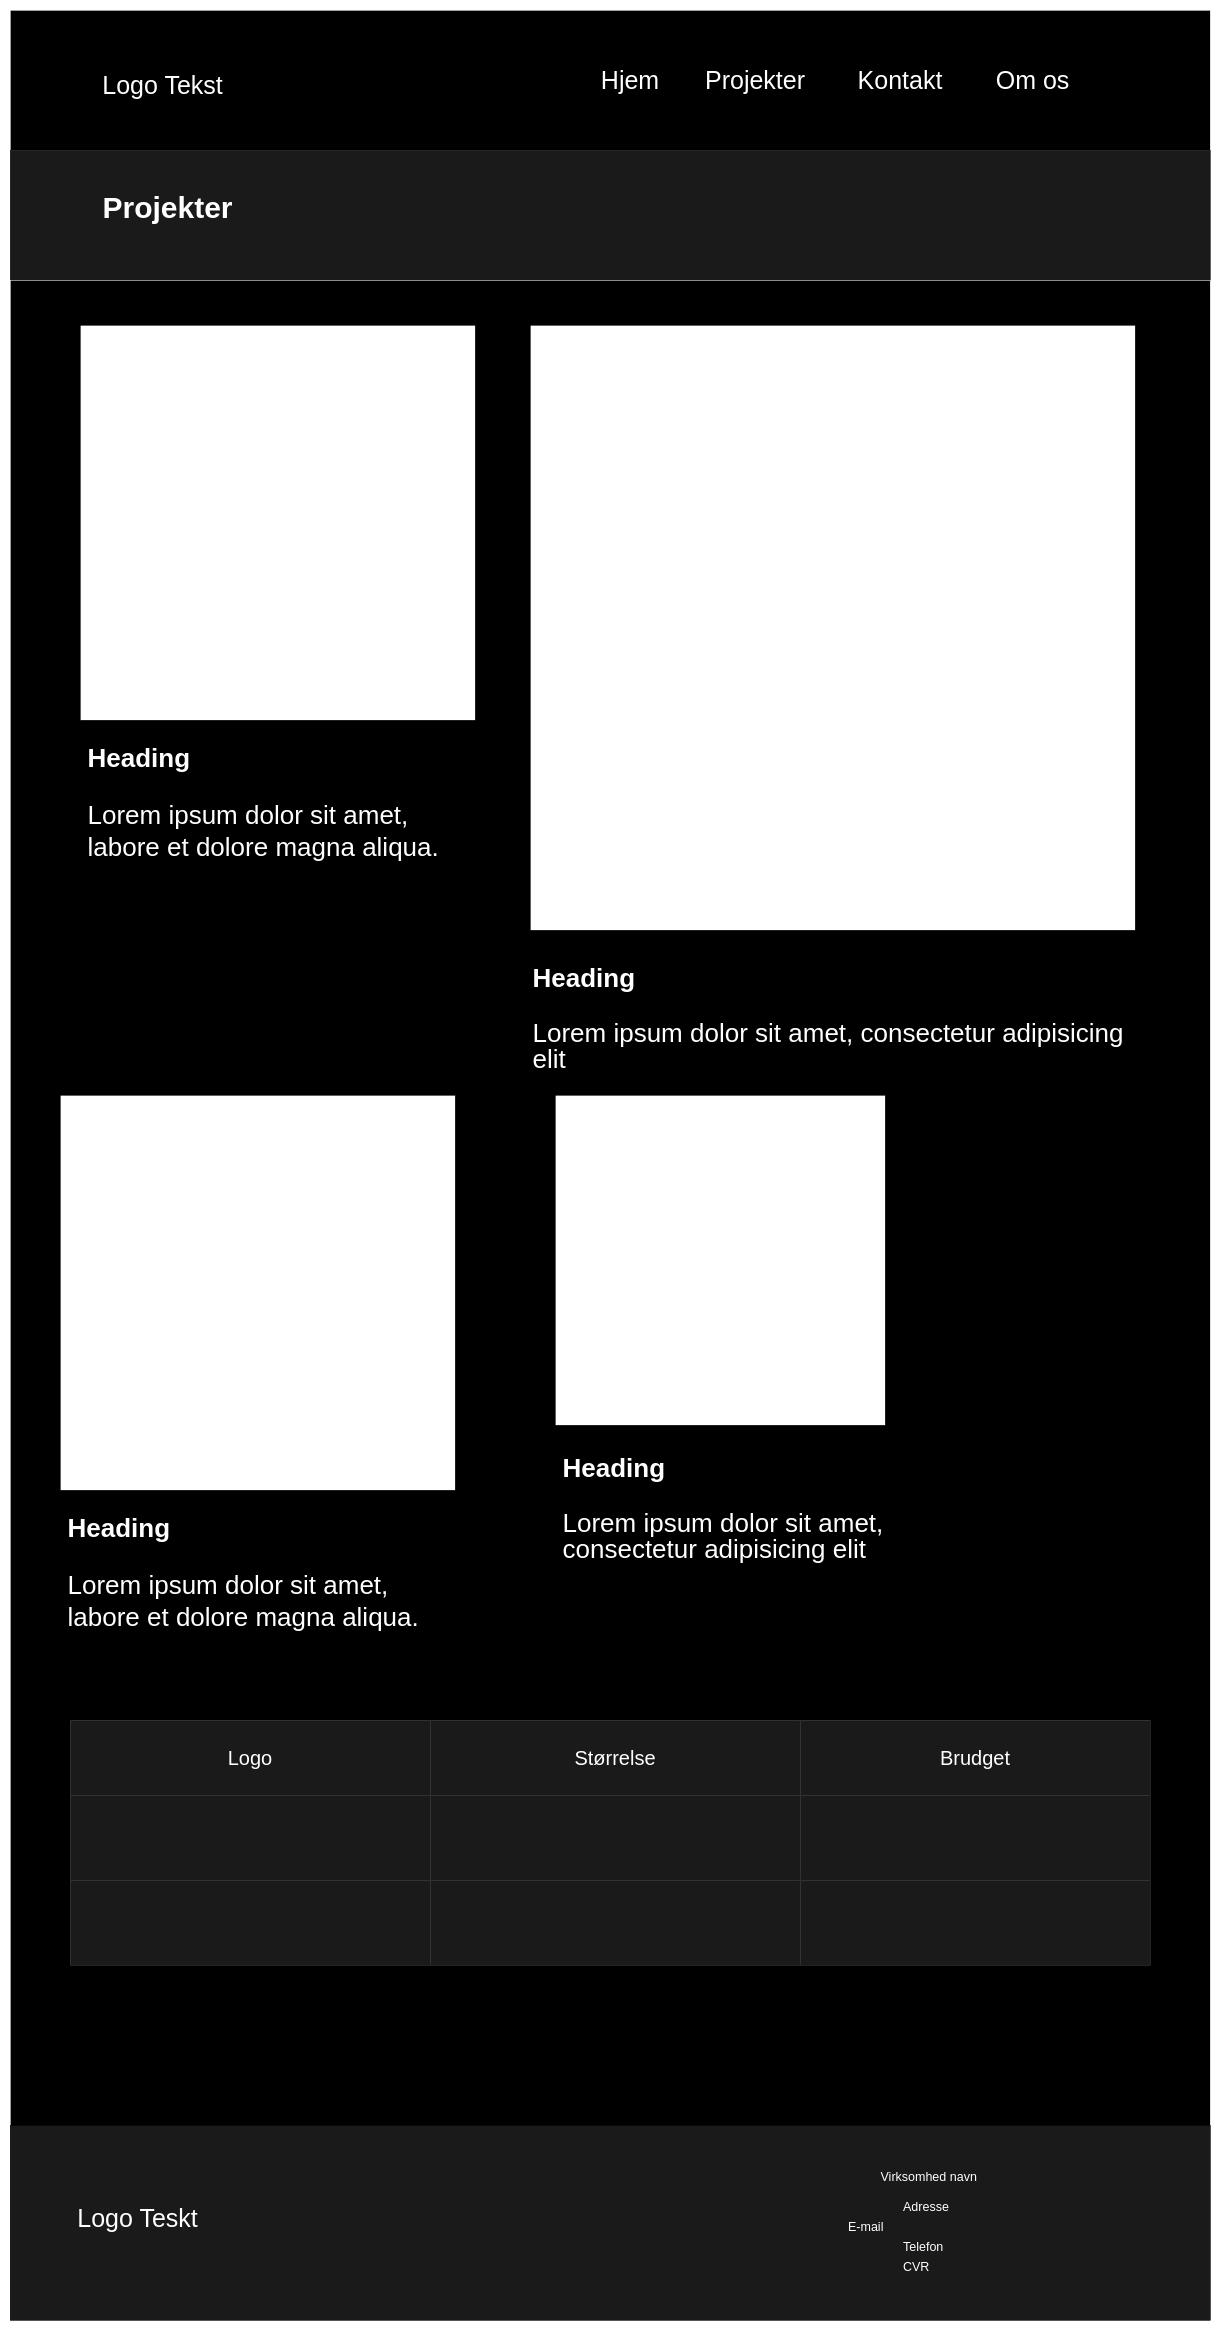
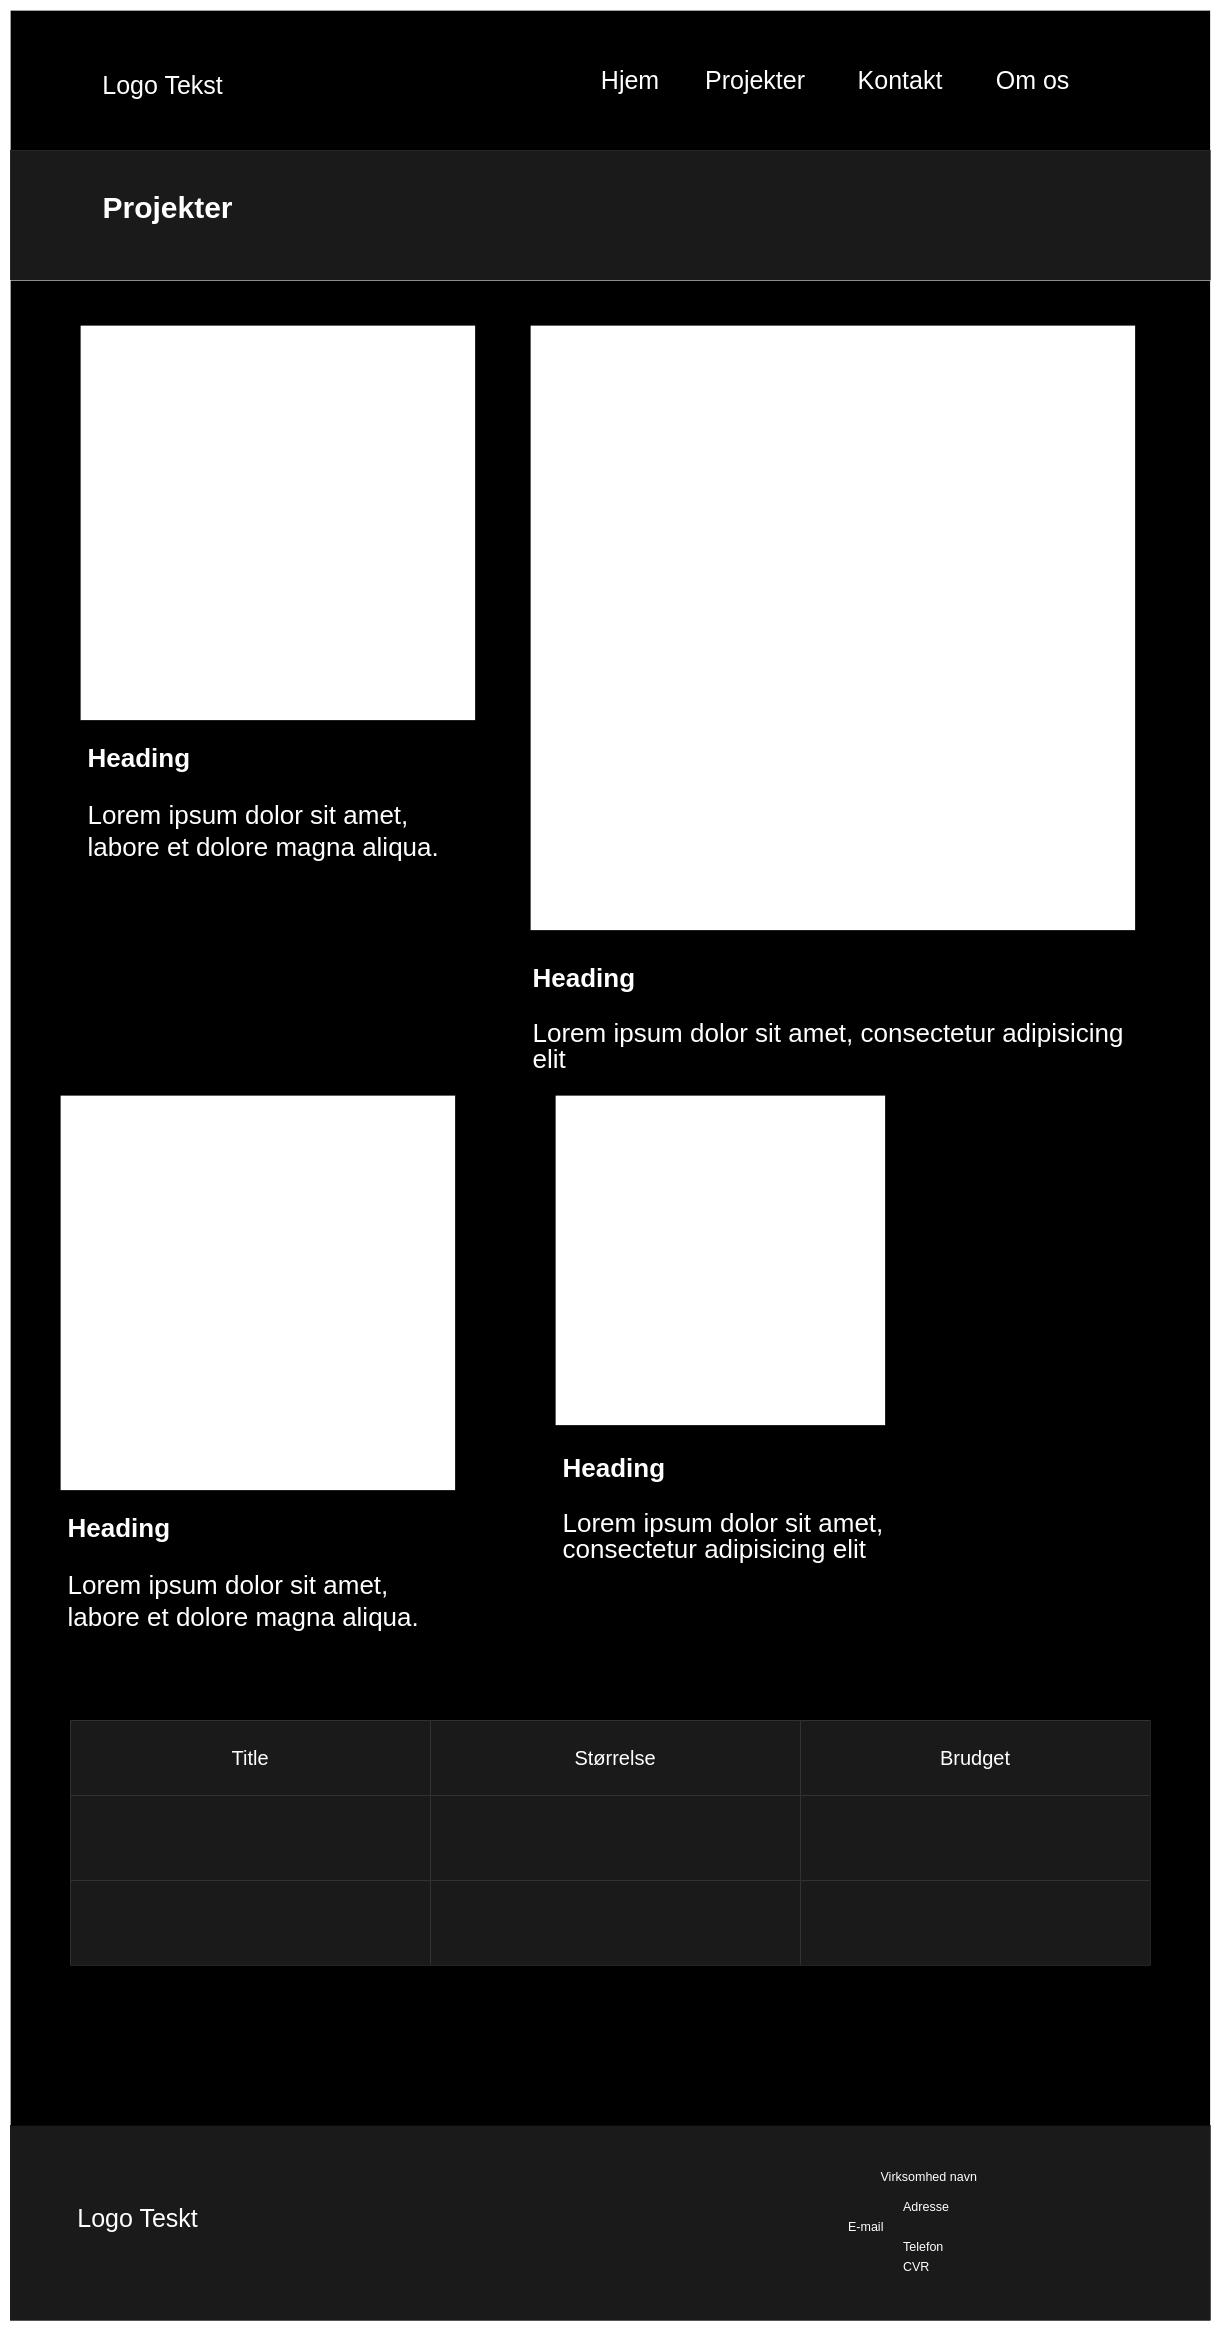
node "Logo": label "Logo" -> "Title"
